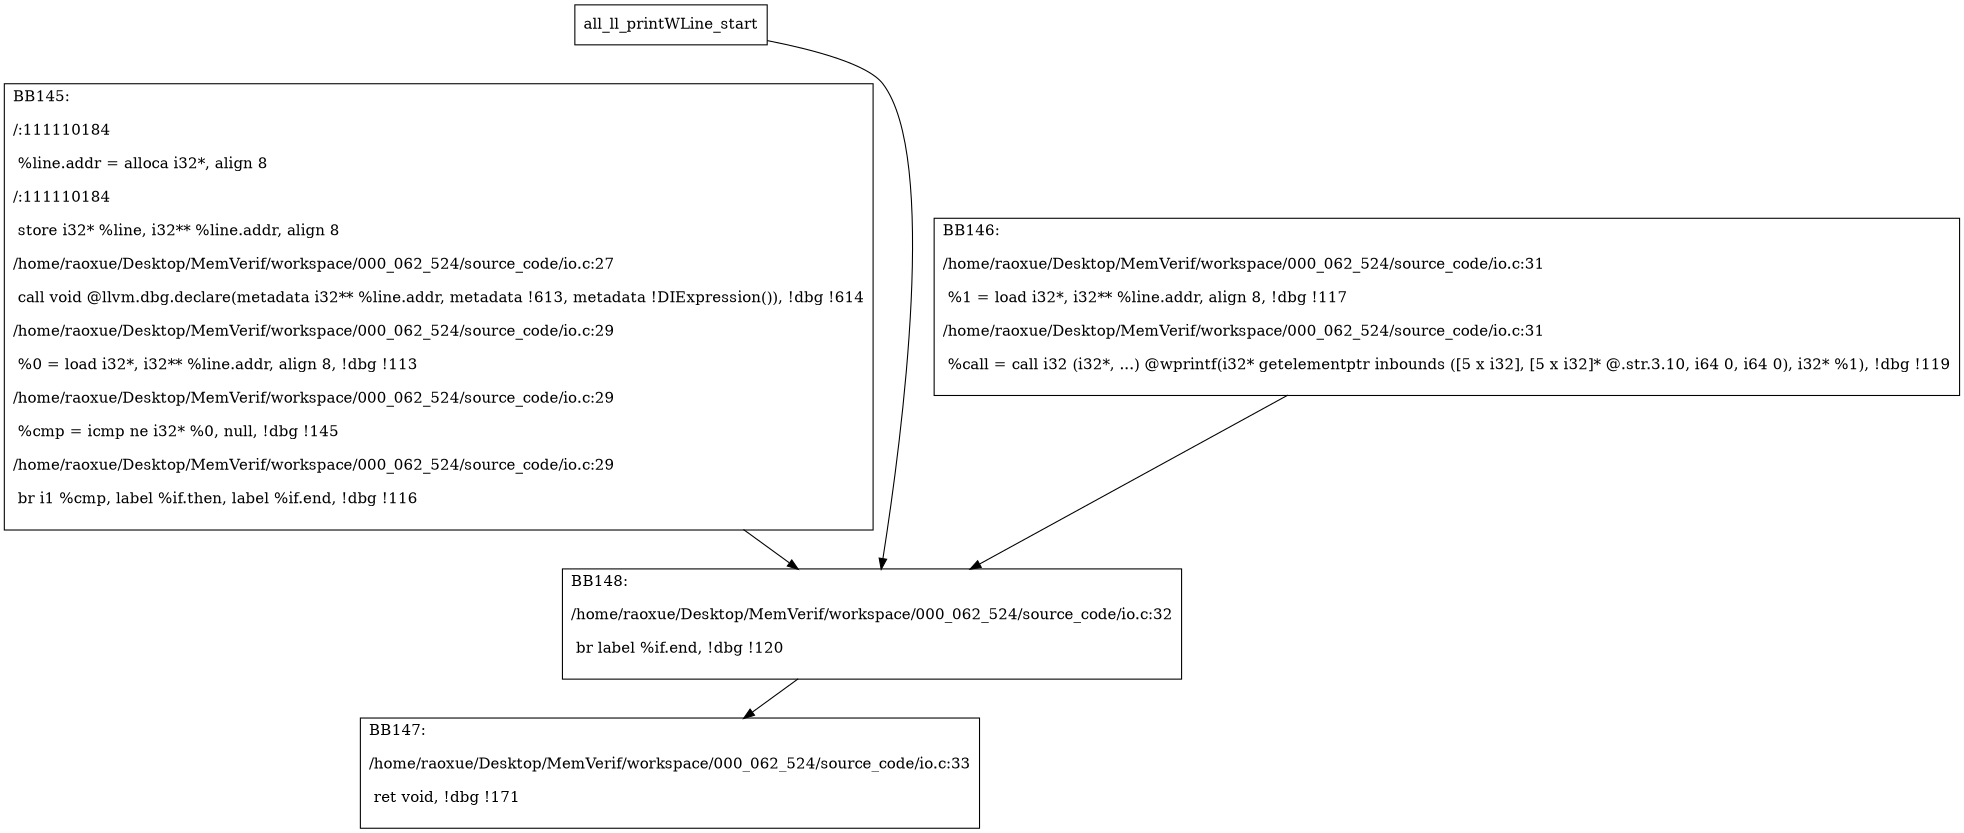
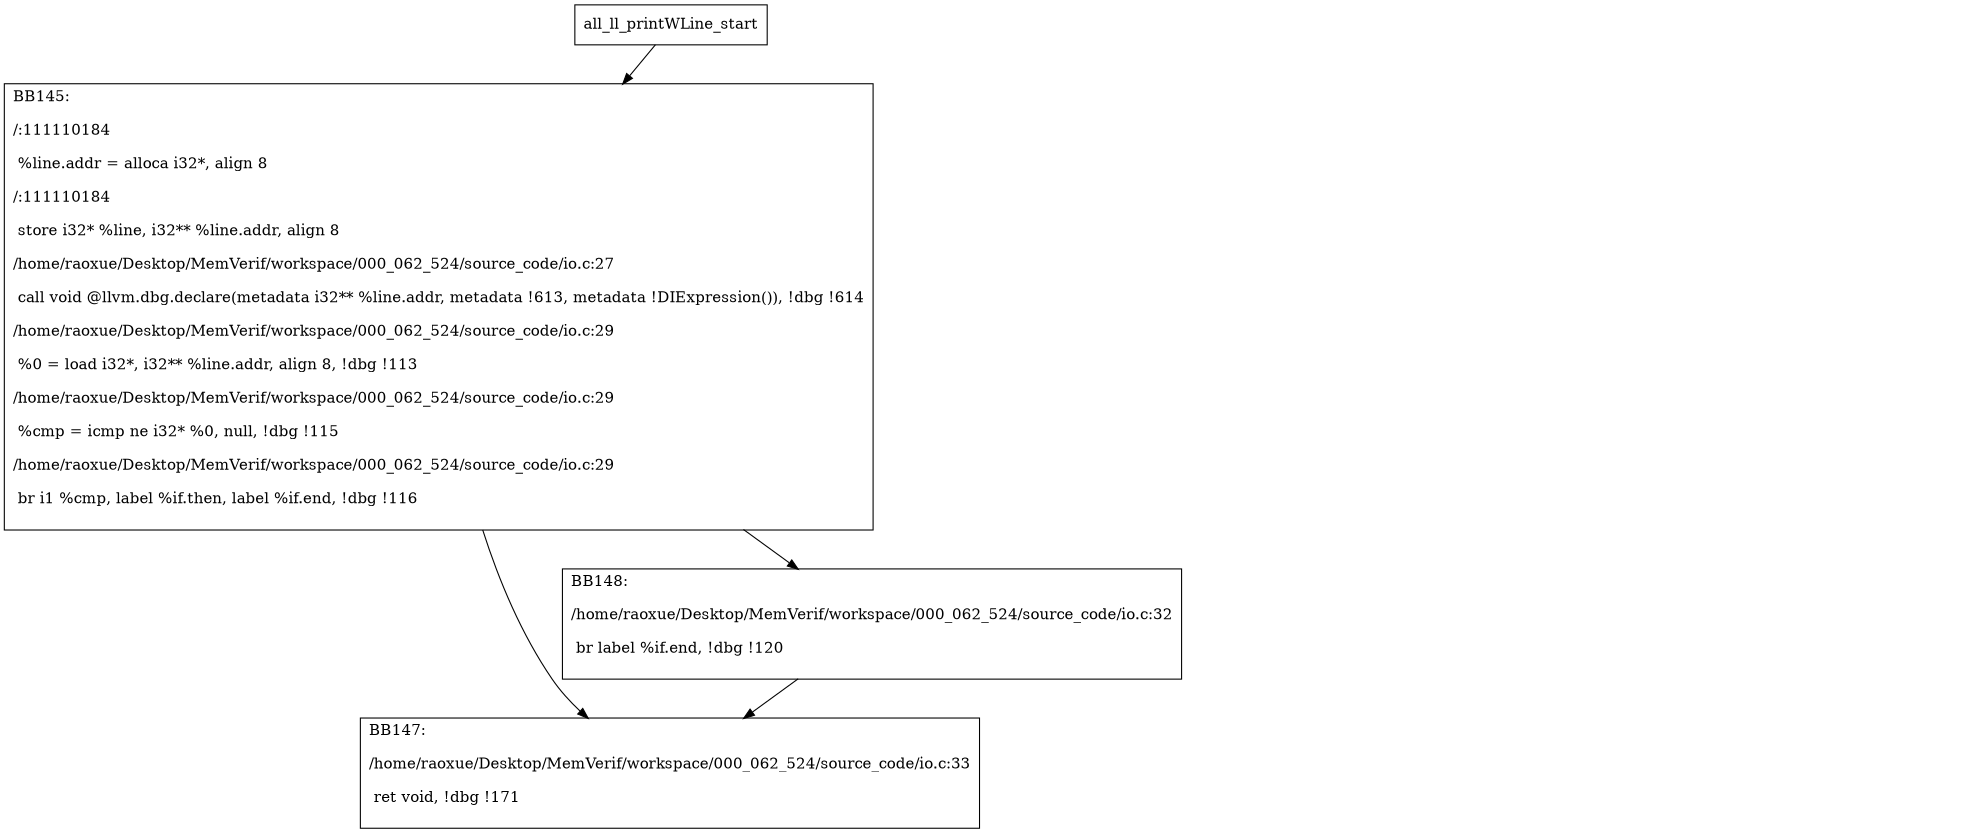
edge "all_ll_printWLine_start" -> "BB148:": now "all_ll_printWLine_start" -> "BB145:"
node "BB146:": removed
node "BB145:": text "%cmp = icmp ne i32* %0, null, !dbg !145" -> "%cmp = icmp ne i32* %0, null, !dbg !115"
edge "BB145:" -> "BB147:": added
